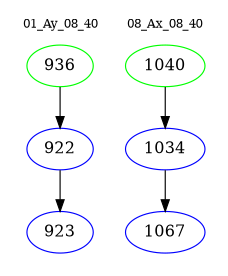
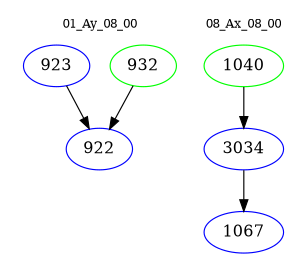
cluster "01_Ay_08_40": label "01_Ay_08_40" -> "01_Ay_08_00"
cluster "08_Ax_08_40": label "08_Ax_08_40" -> "08_Ax_08_00"
node "936": label "936" -> "932"
node "1034": label "1034" -> "3034"
edge "922" -> "923": reversed
